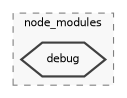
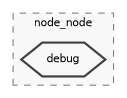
cluster "node_modules": label "node_modules" -> "node_node"
